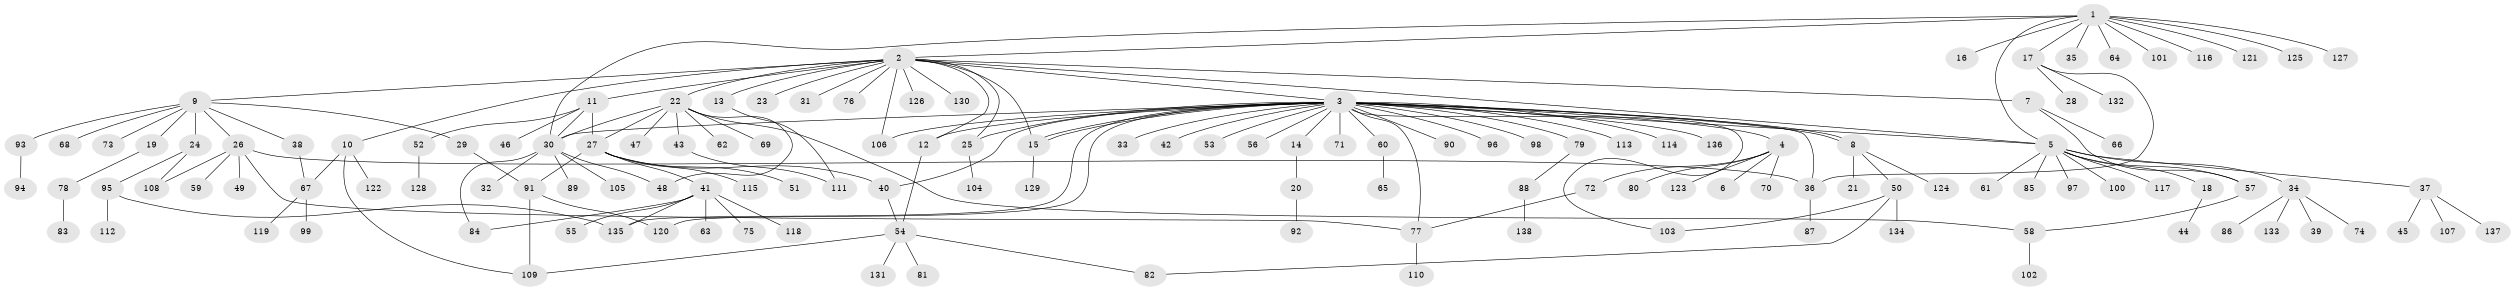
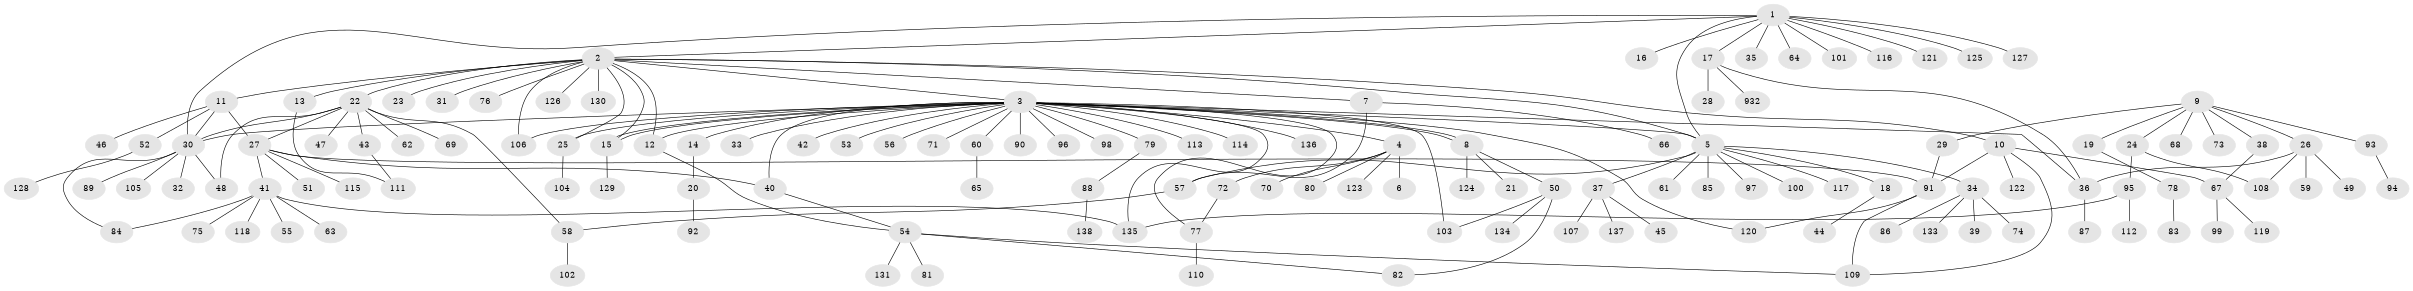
edge "2" -- "9": removed
node "132": label "132" -> "932"
edge "10" -- "91": added
edge "26" -- "77": removed
